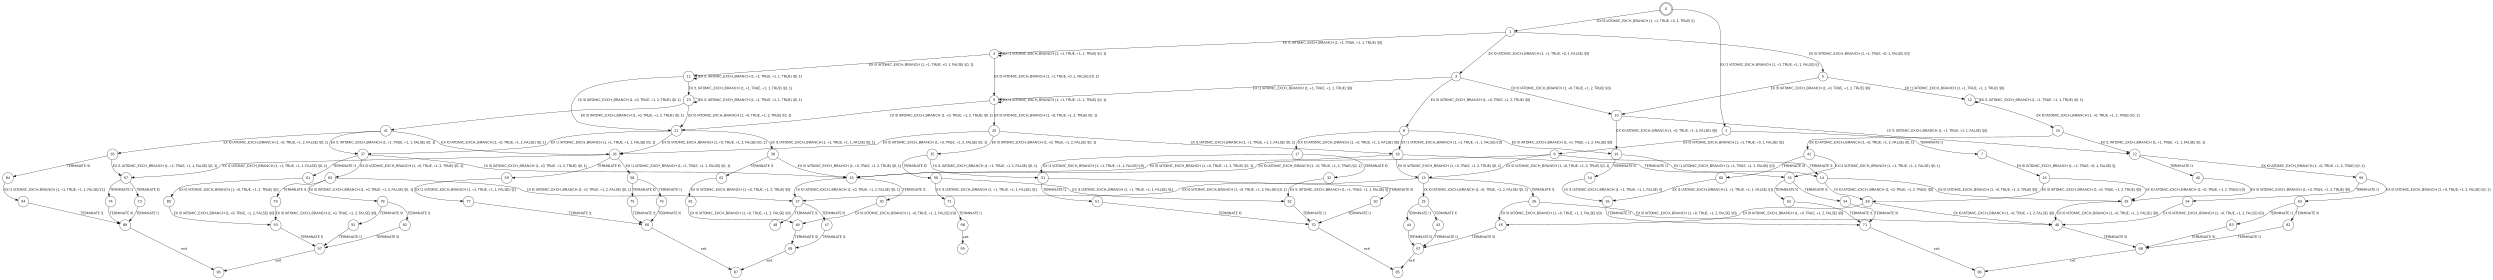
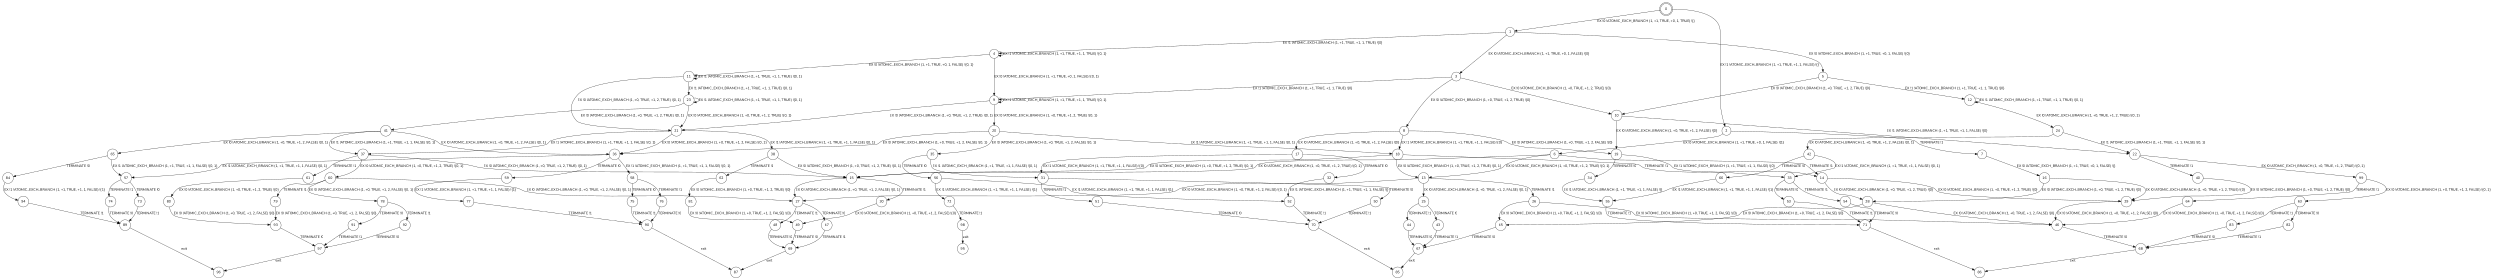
edge "48" -> "69": added, label "TERMINATE !0"
